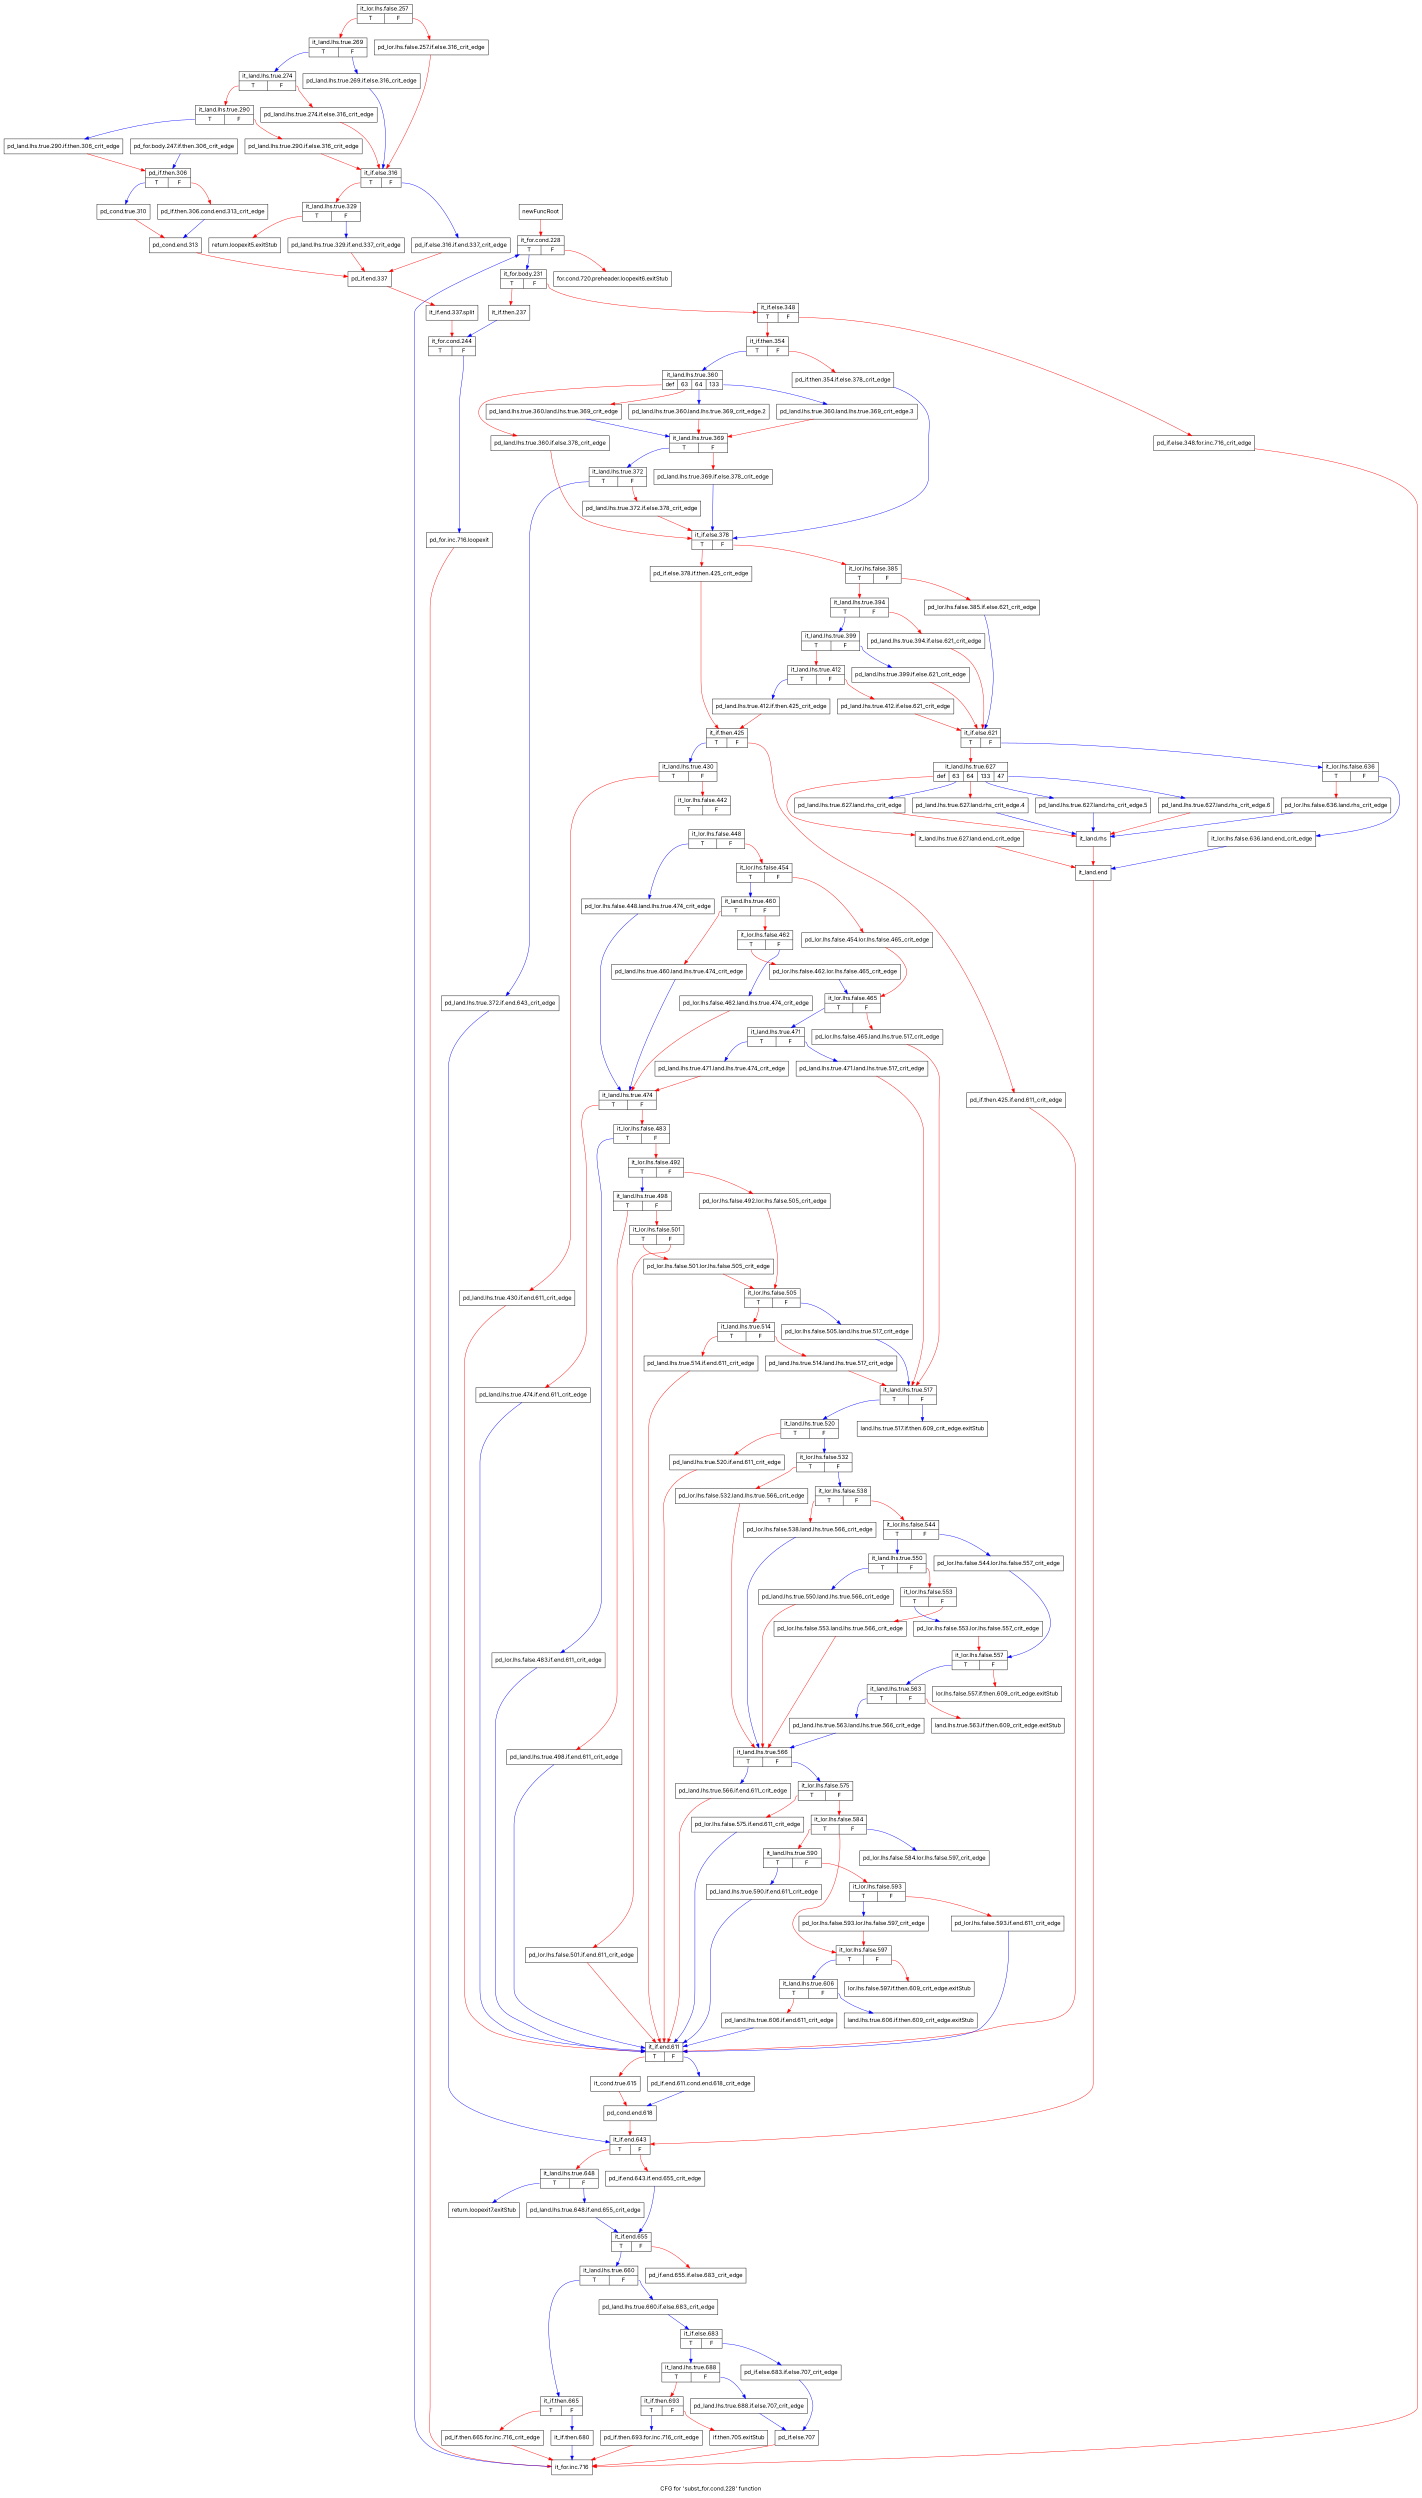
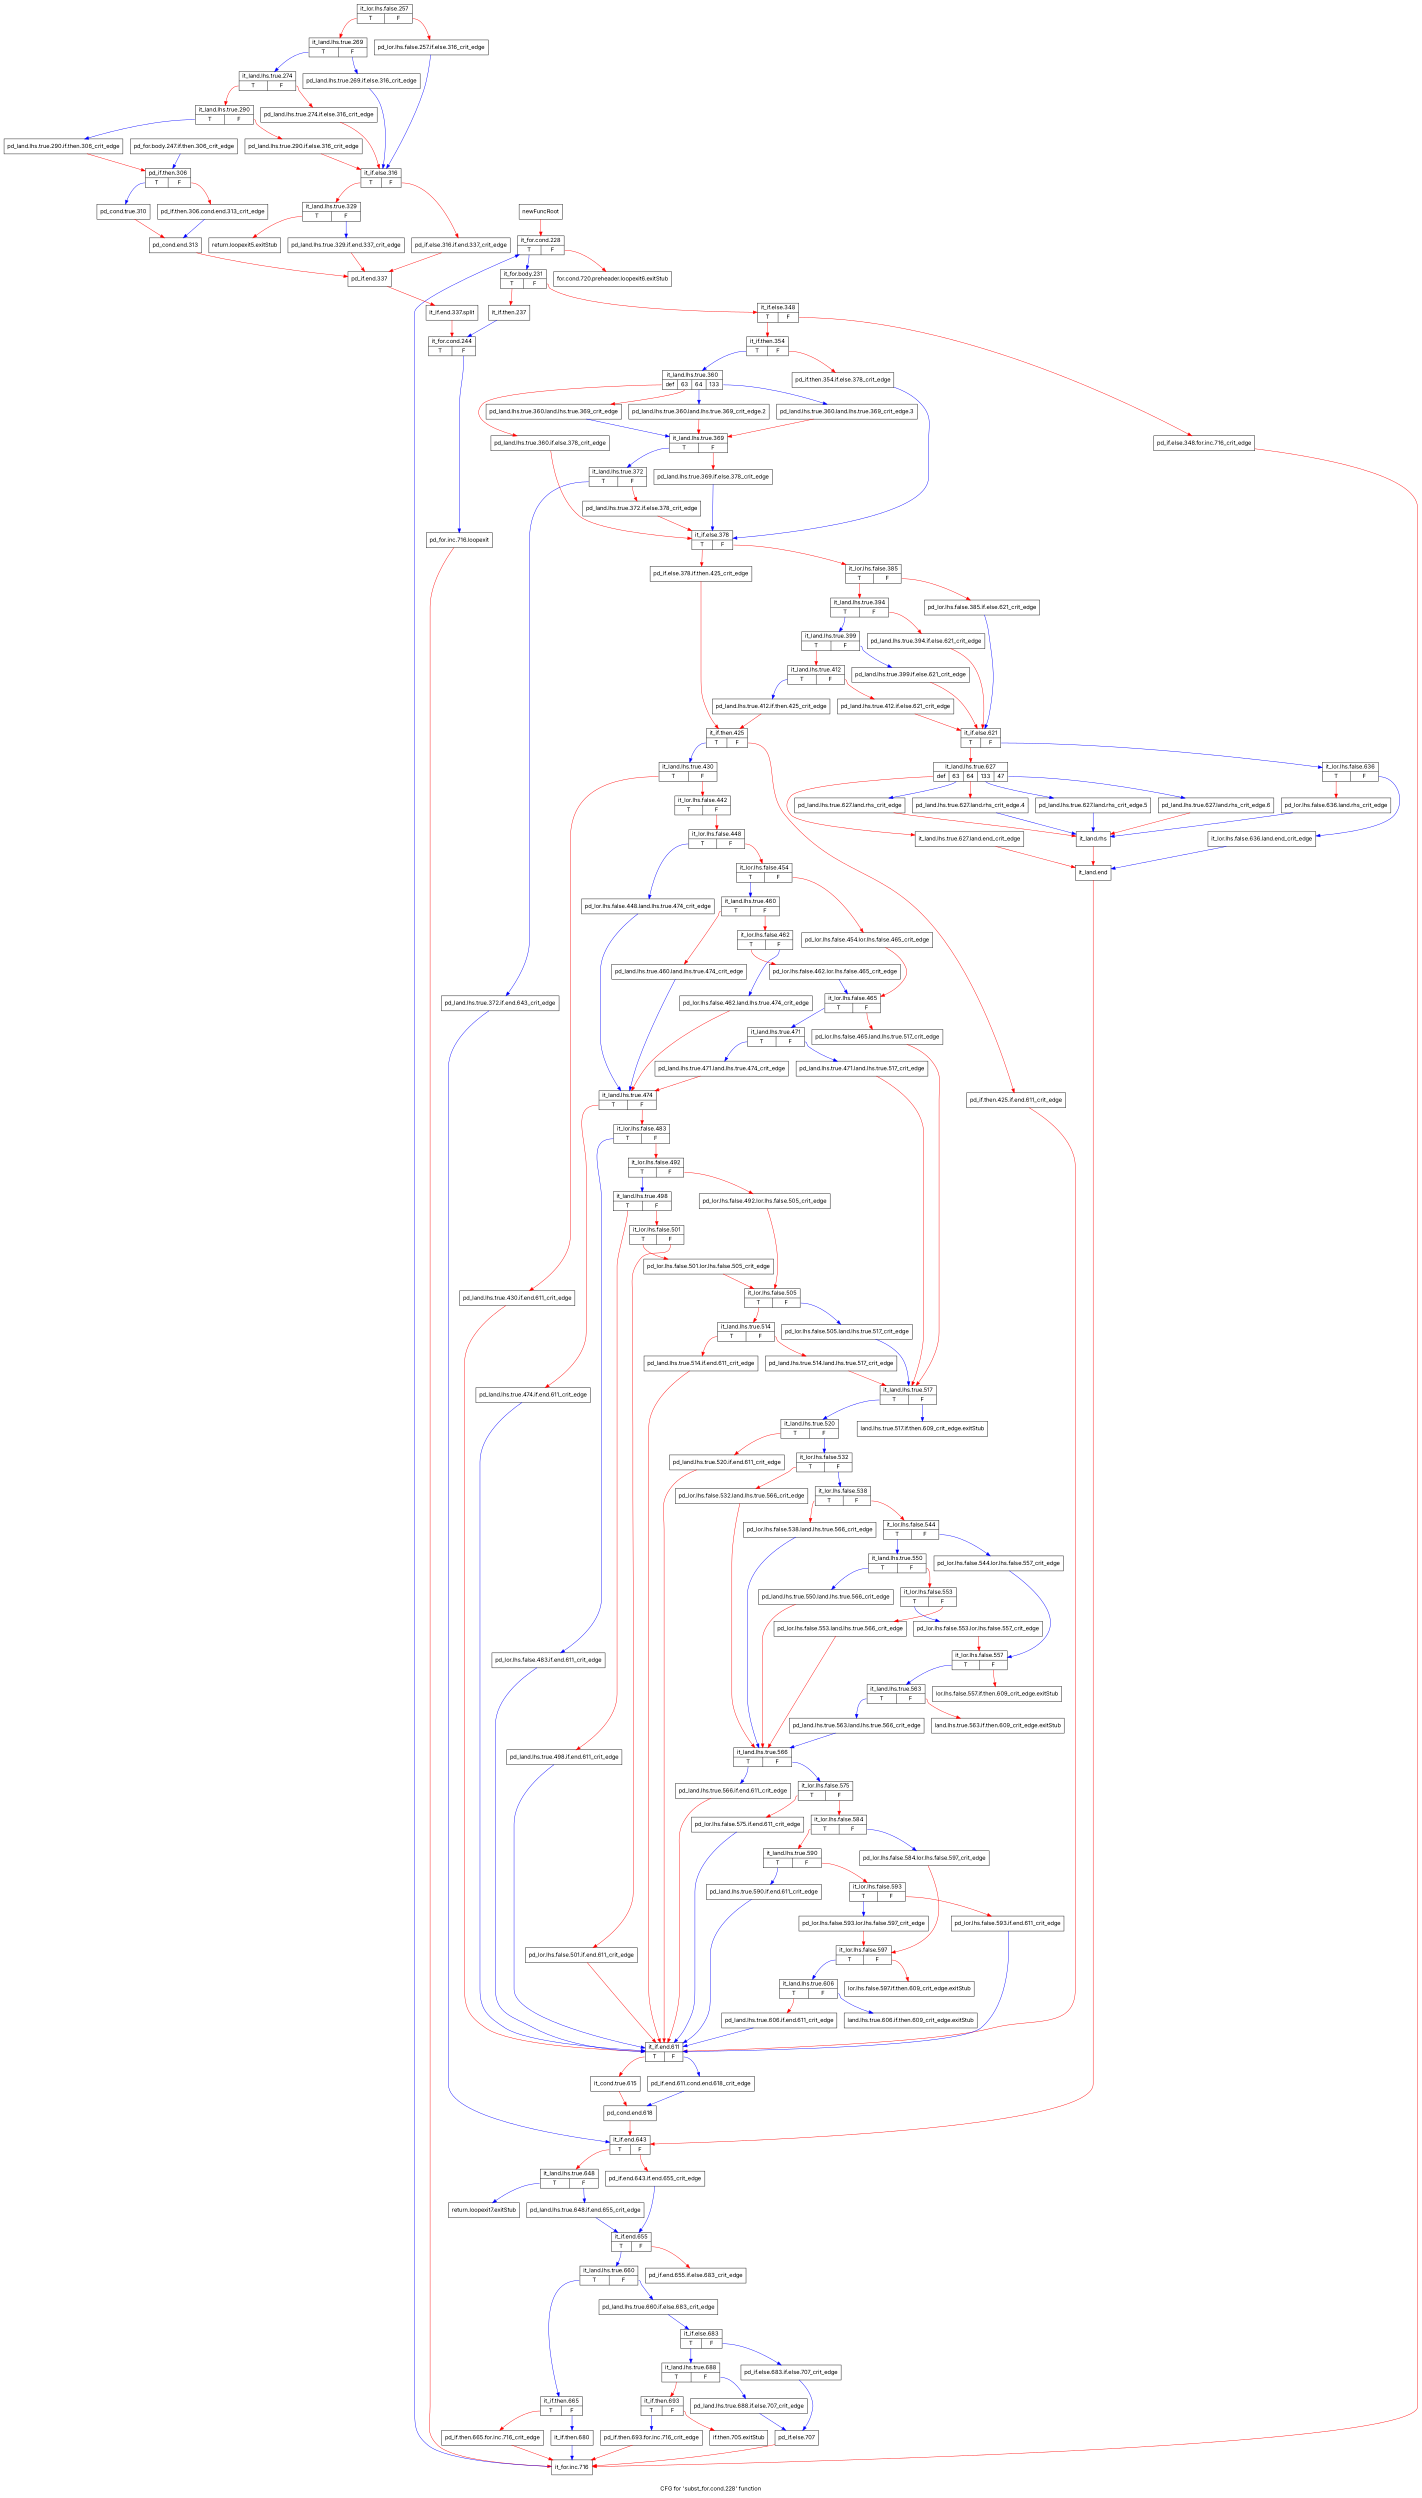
edge "pd_lor.lhs.false.257.if.else.316_crit_edge" -> "it_if.else.316": color red -> blue
edge "it_if.else.316" -> "pd_if.else.316.if.end.337_crit_edge": color blue -> red
edge "it_lor.lhs.false.442" -> "it_lor.lhs.false.448": added
edge "it_lor.lhs.false.584" -> "it_lor.lhs.false.597": now "pd_lor.lhs.false.584.lor.lhs.false.597_crit_edge" -> "it_lor.lhs.false.597"
